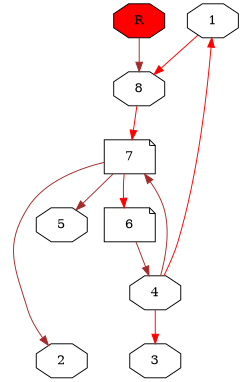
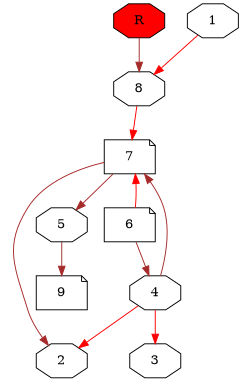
edge "4" -> "1": now "4" -> "2"
edge "7" -> "6": reversed
node "9": added
